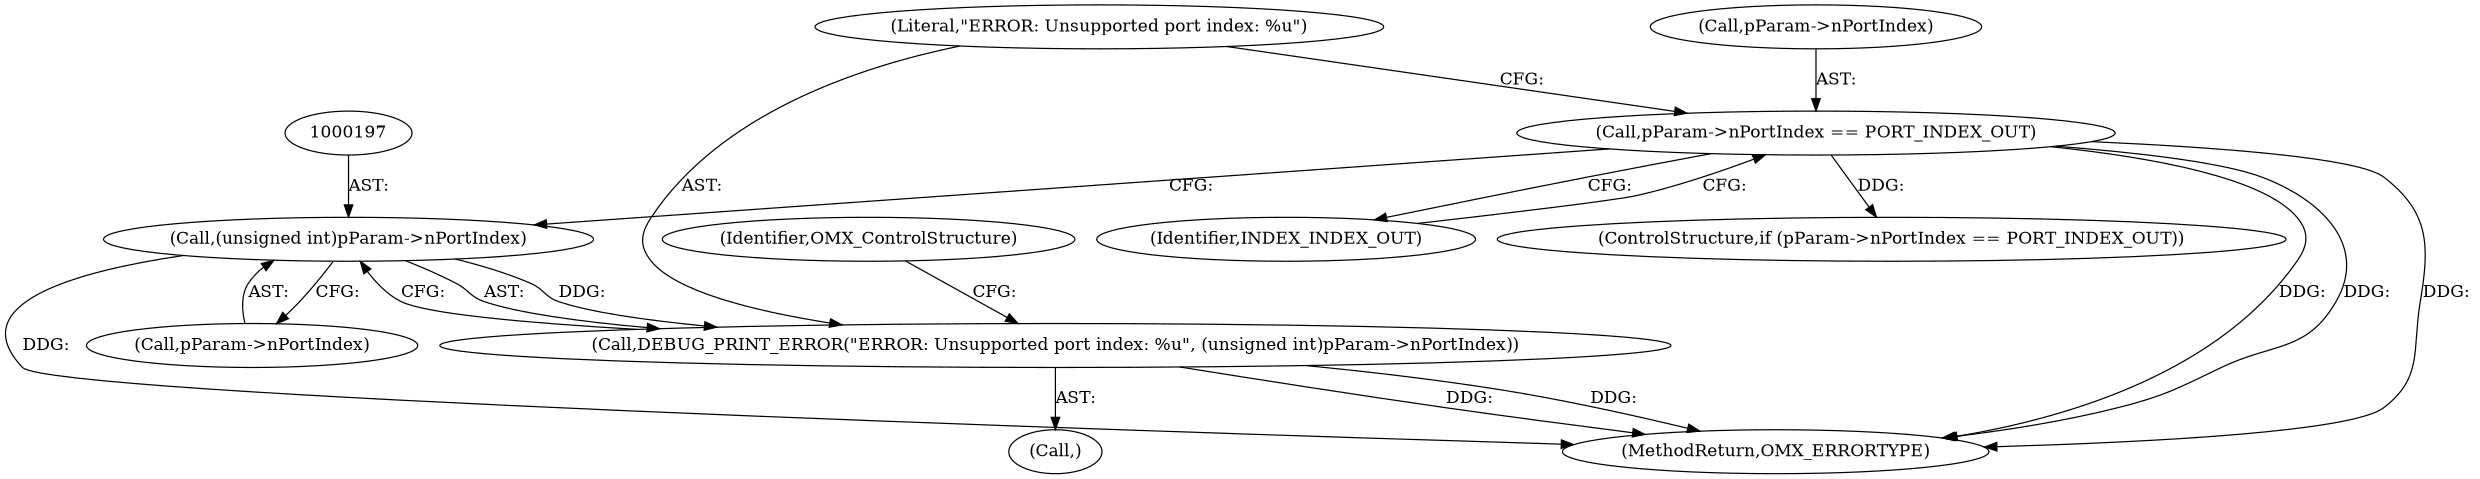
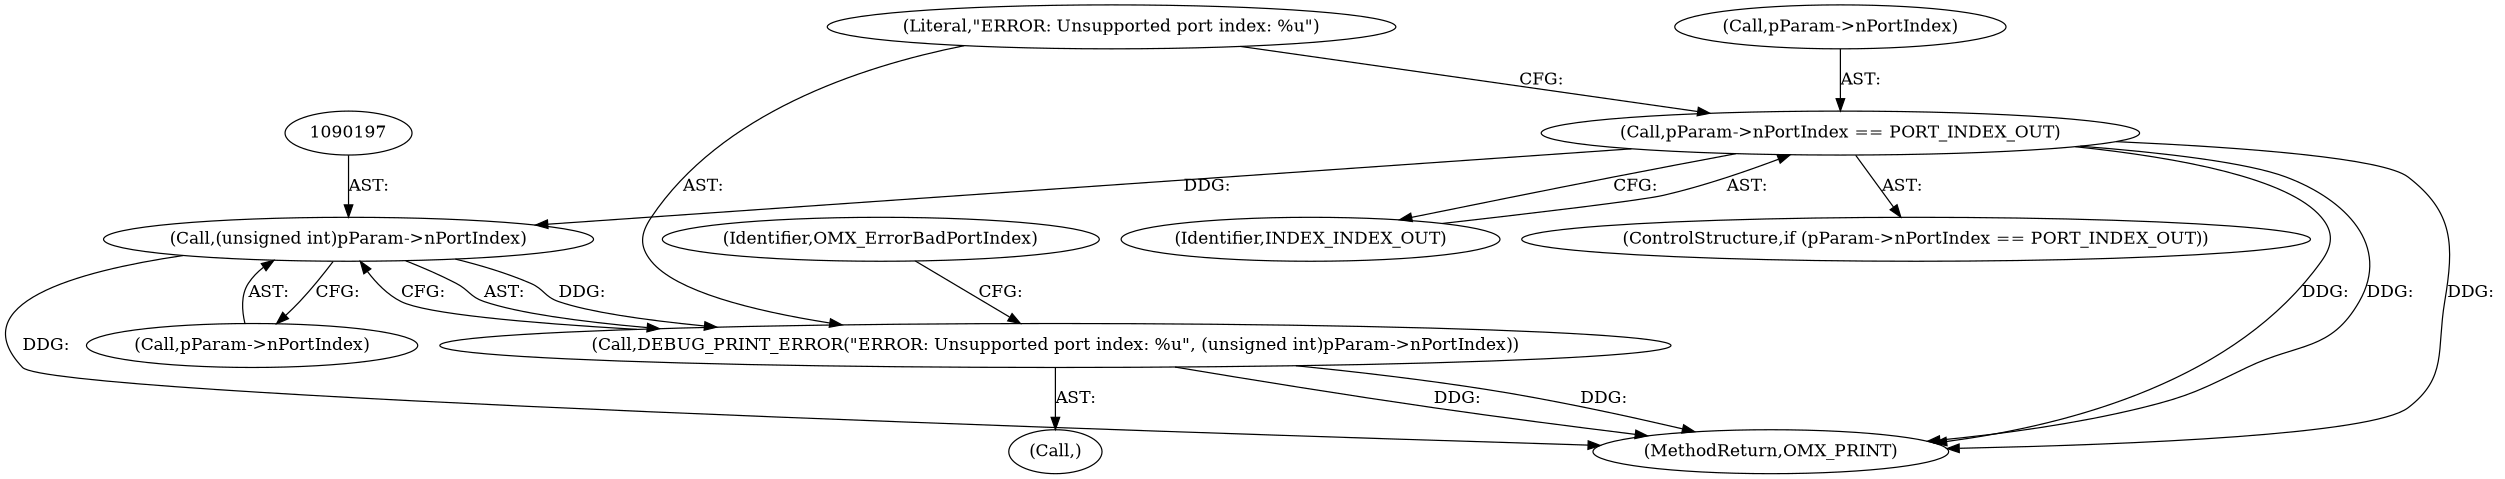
node "1000197": label "1000197" -> "1090197"
edge "(Call,pParam->nPortIndex == PORT_INDEX_OUT)" -> "(Call,(unsigned int)pParam->nPortIndex)": label "CFG: " -> "DDG: "
edge "(Identifier,INDEX_INDEX_OUT)" -> "(Call,pParam->nPortIndex == PORT_INDEX_OUT)": label "CFG: " -> "AST: "
edge "(Call,pParam->nPortIndex == PORT_INDEX_OUT)" -> "(ControlStructure,if (pParam->nPortIndex == PORT_INDEX_OUT))": label "DDG: " -> "AST: "
node "(Identifier,OMX_ControlStructure)": label "(Identifier,OMX_ControlStructure)" -> "(Identifier,OMX_ErrorBadPortIndex)"
node "(MethodReturn,OMX_ERRORTYPE)": label "(MethodReturn,OMX_ERRORTYPE)" -> "(MethodReturn,OMX_PRINT)"
